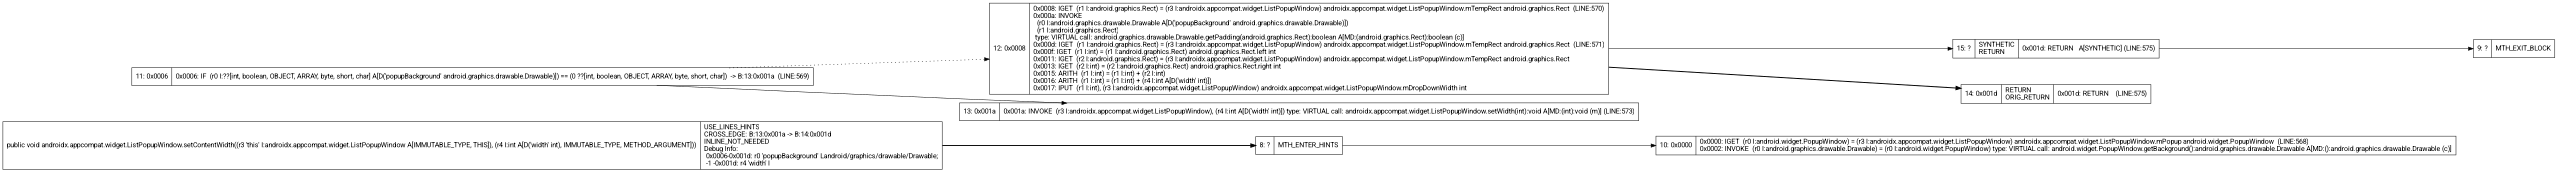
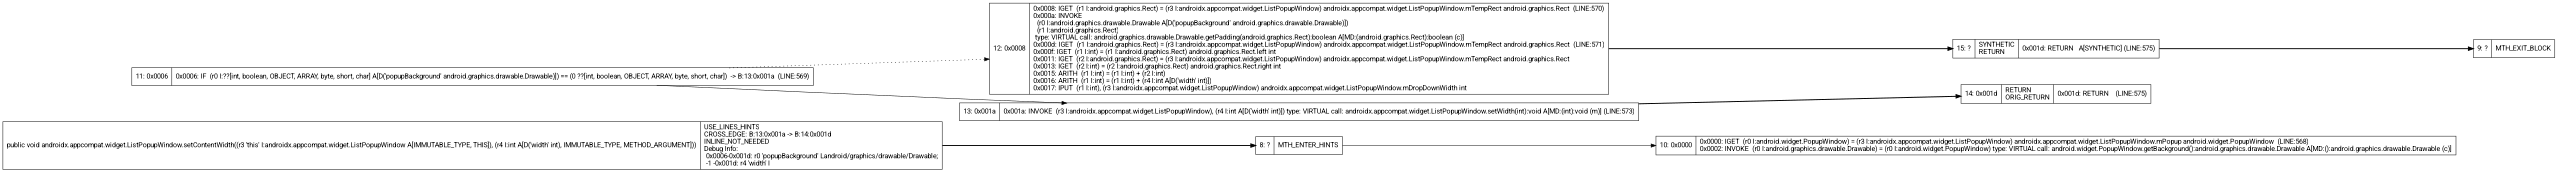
edge "12: 0x0008" -> "15: ?": style solid -> bold
edge "15: ?" -> "9: ?": style solid -> bold
edge "12: 0x0008" -> "14: 0x001d": now "13: 0x001a" -> "14: 0x001d"
